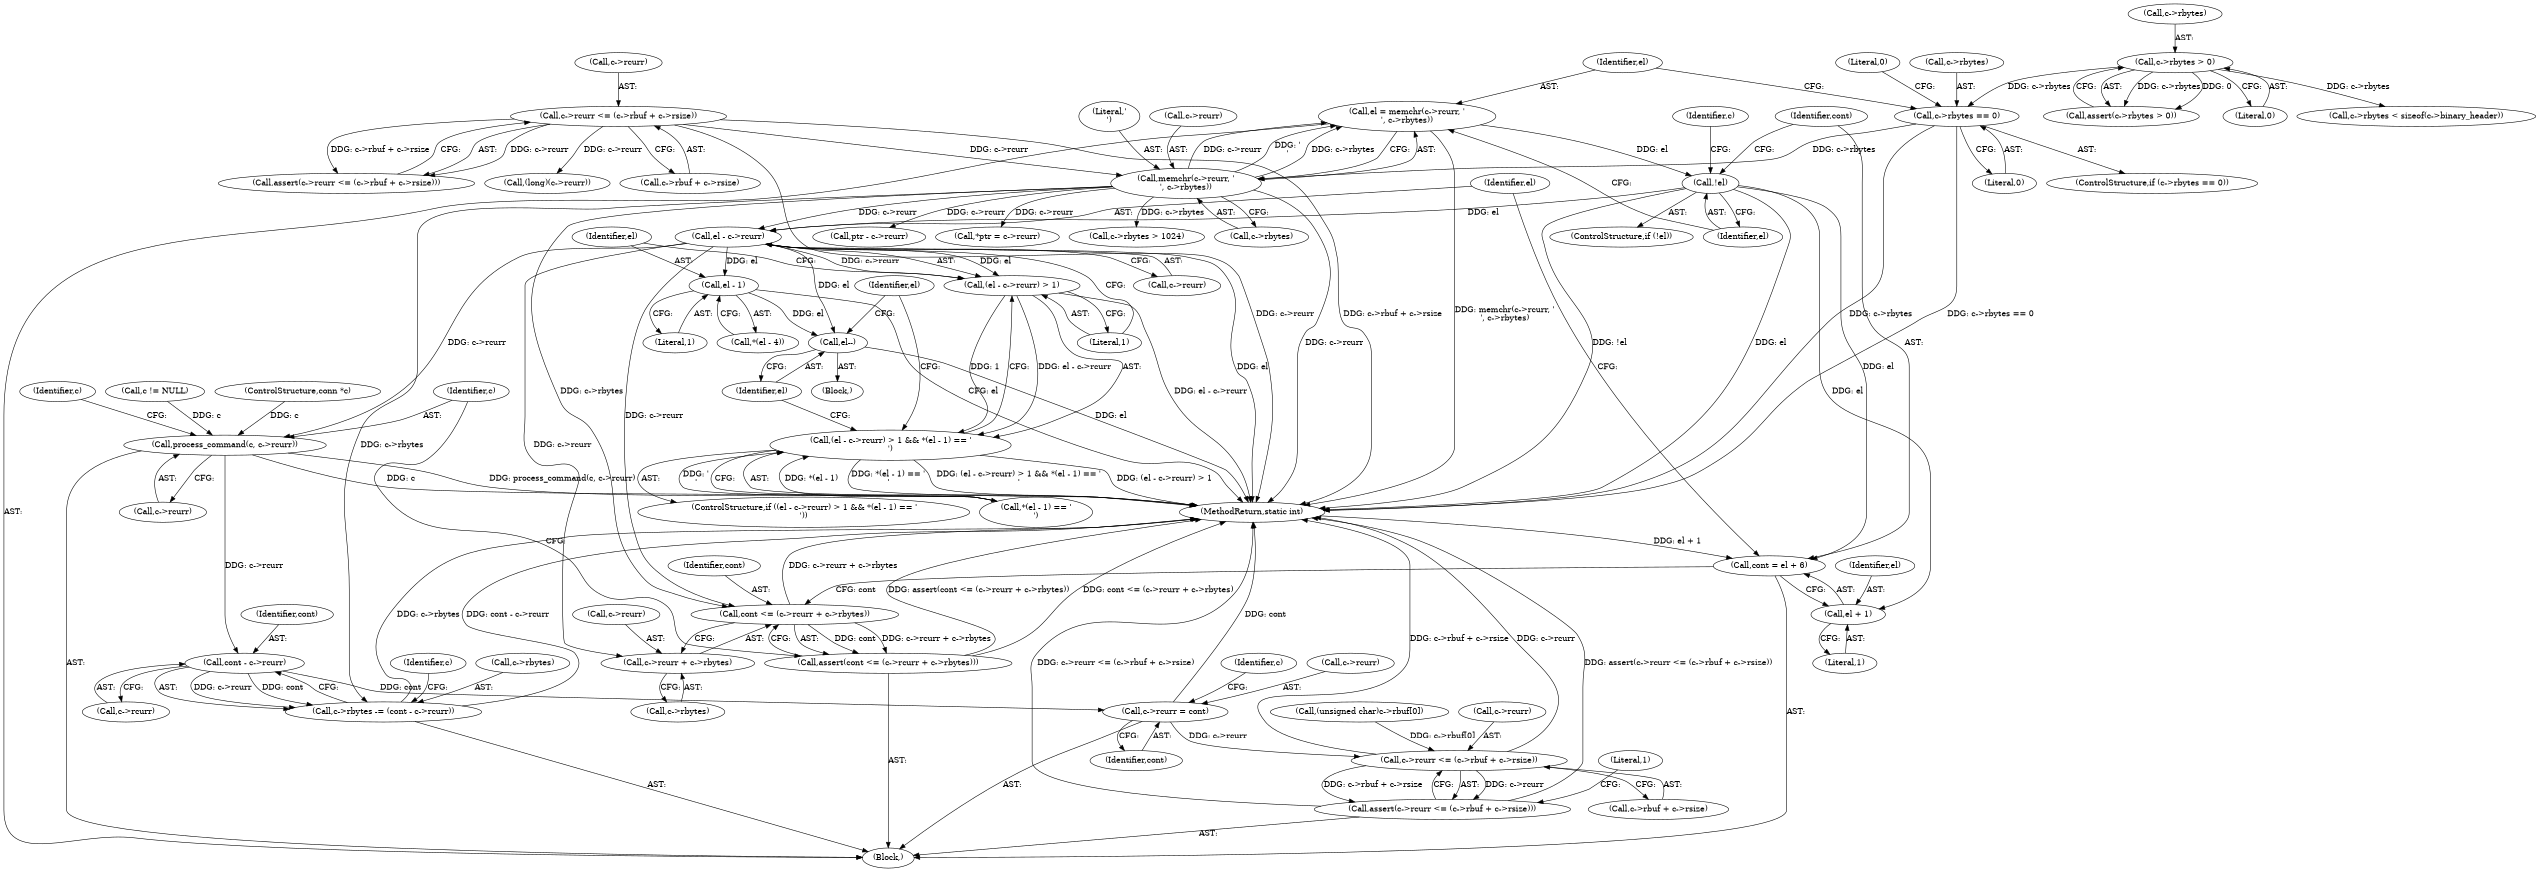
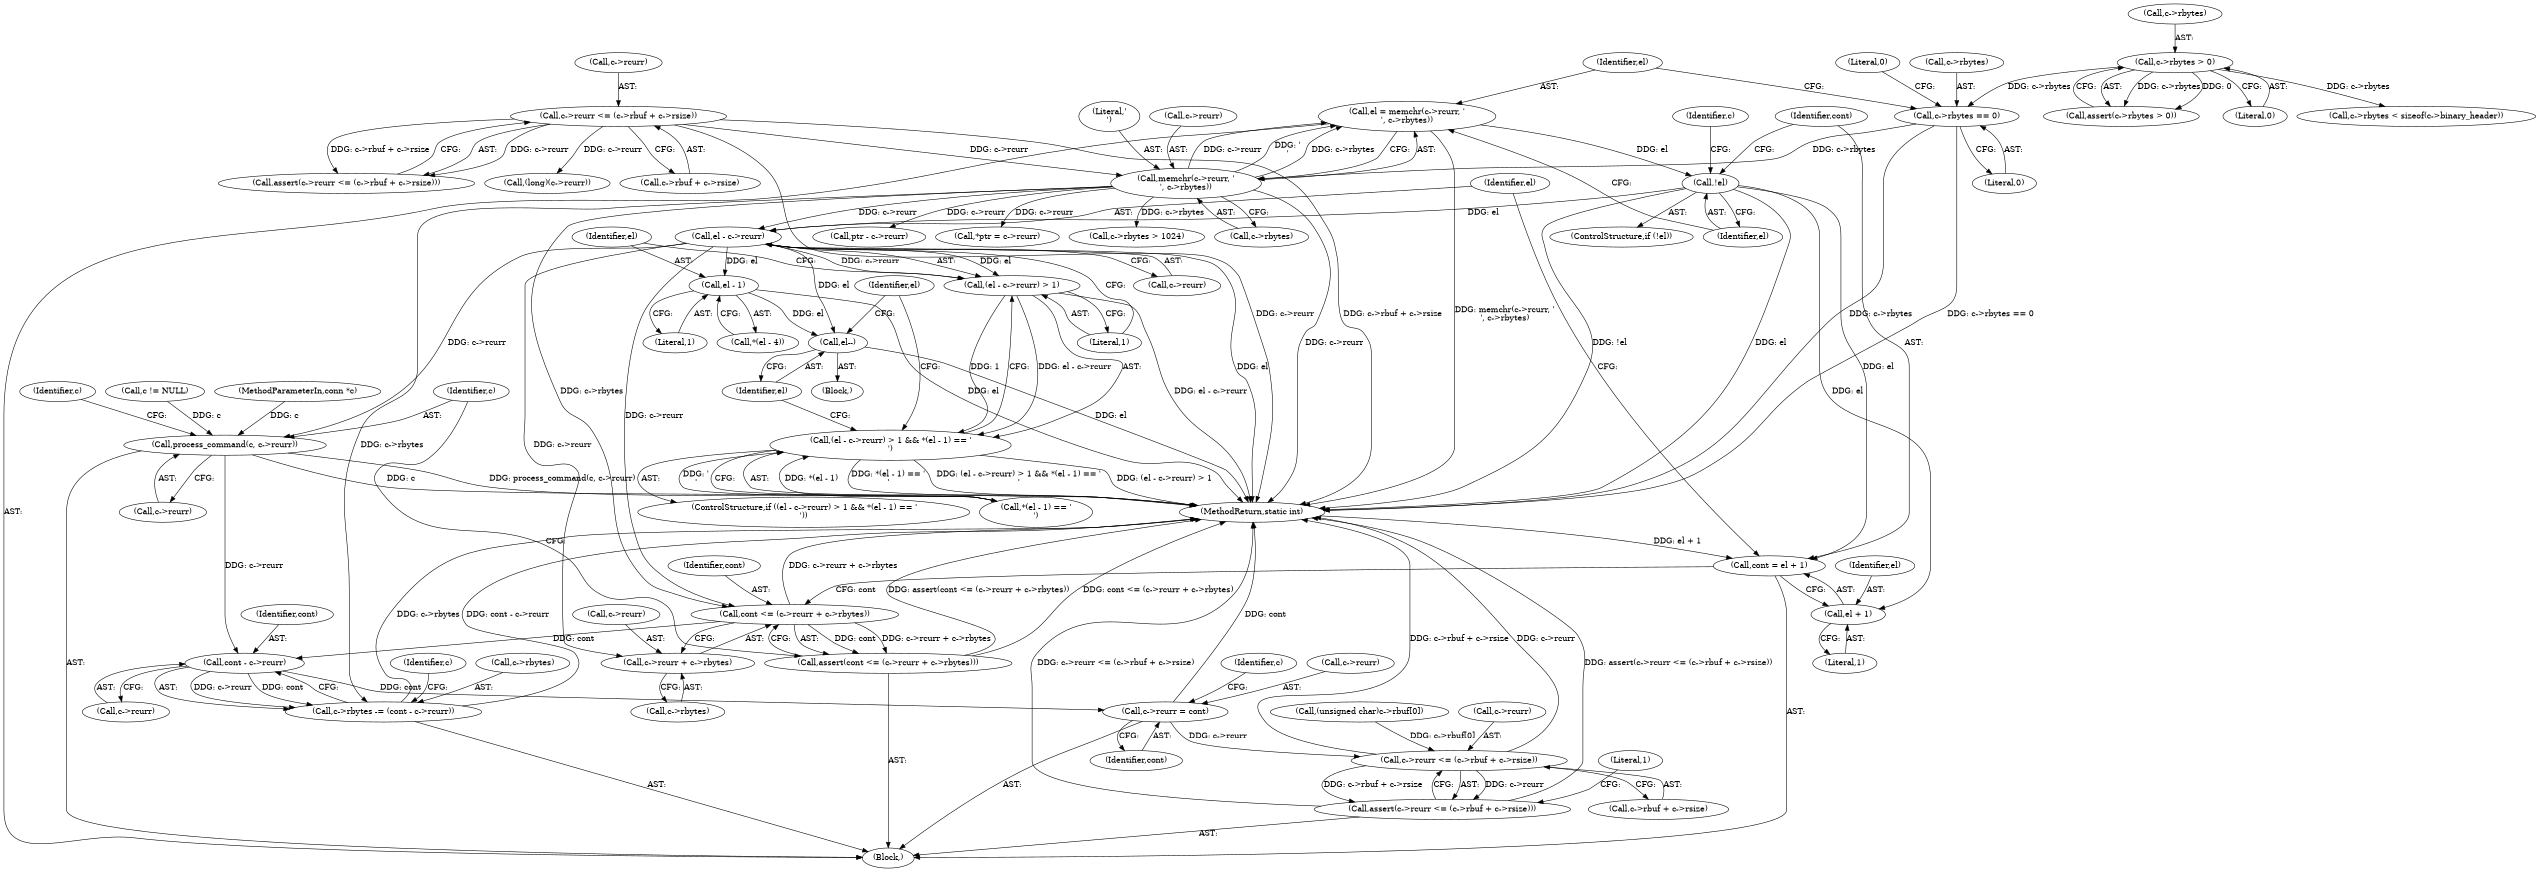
node "(ControlStructure,if (c->rbytes == 0))": removed
node "(ControlStructure,conn *c)": label "(ControlStructure,conn *c)" -> "(MethodParameterIn,conn *c)"
edge "(Call,el - 1)" -> "(MethodReturn,static int)": label "CFG: el" -> "DDG: el"
node "(Call,cont = el + 6)": label "(Call,cont = el + 6)" -> "(Call,cont = el + 1)"
edge "(Call,cont <= (c->rcurr + c->rbytes))" -> "(Call,cont - c->rcurr)": added, label "DDG: cont"
